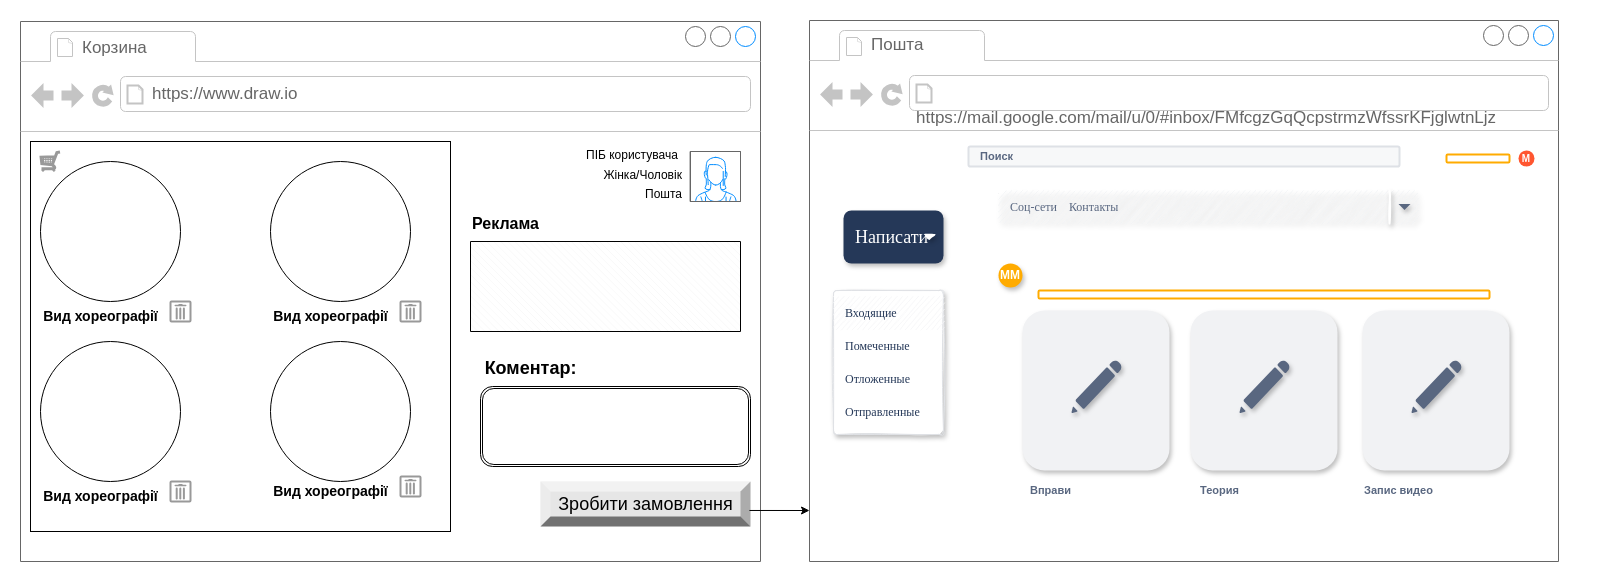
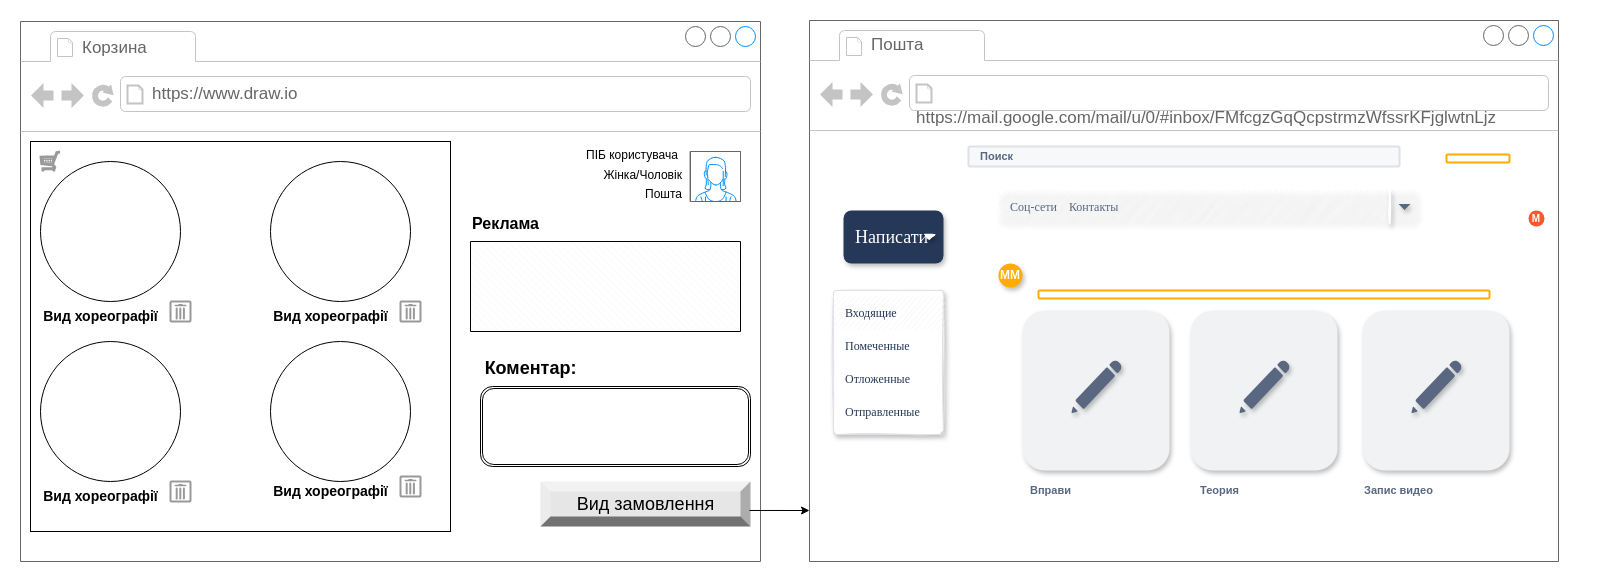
node "M": moved (1527, 159) -> (1537, 219)
node "Зробити замовлення": label "Зробити замовлення" -> "Вид замовлення"
